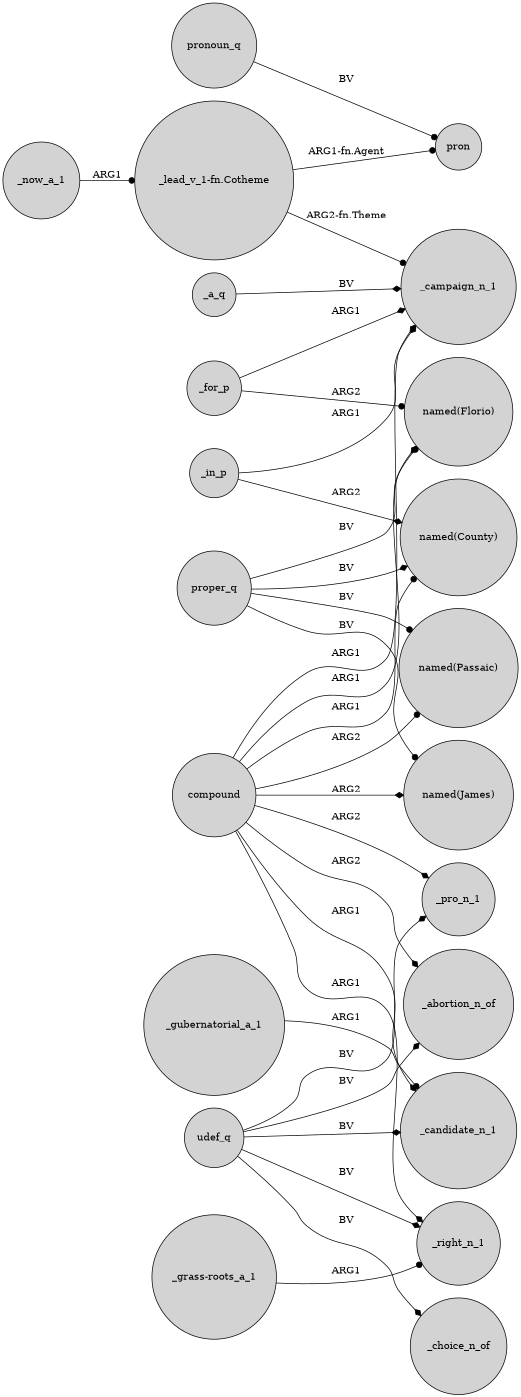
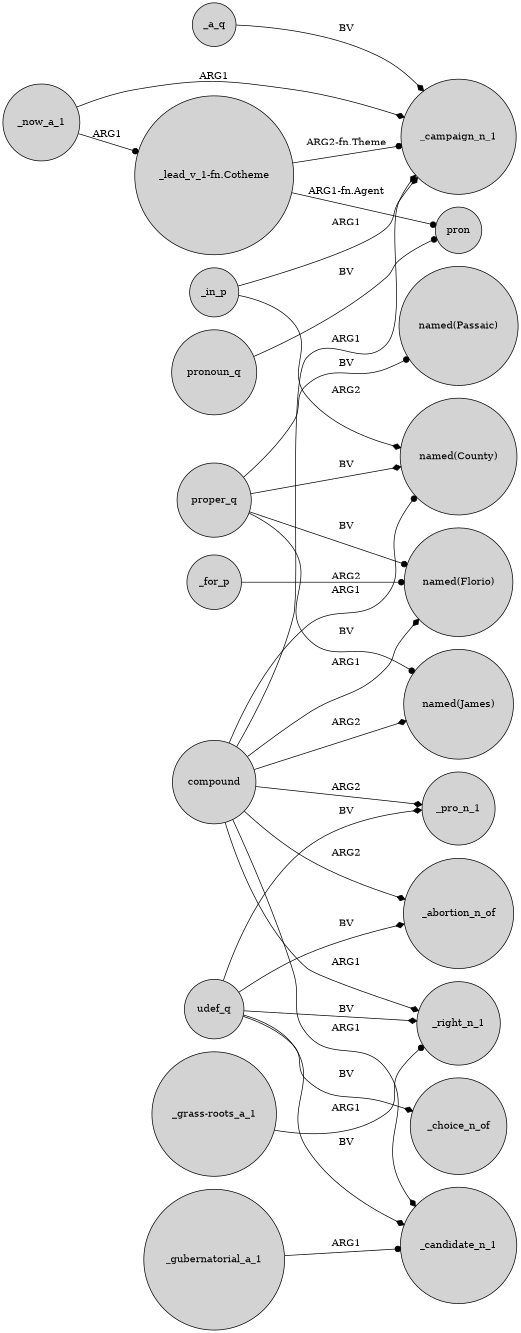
edge "_for_p" -> "_campaign_n_1": now "_now_a_1" -> "_campaign_n_1"
edge "compound" -> "named(Passaic)": removed, label "ARG2"
